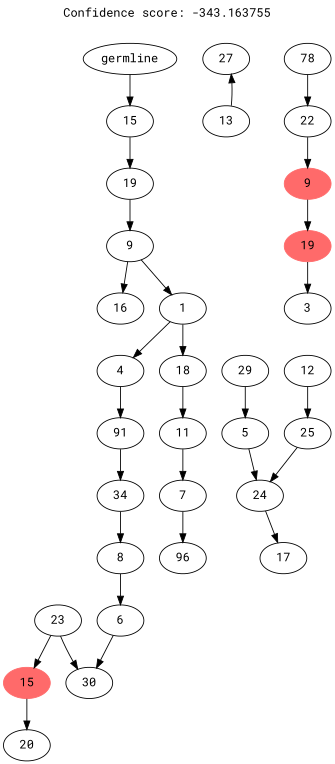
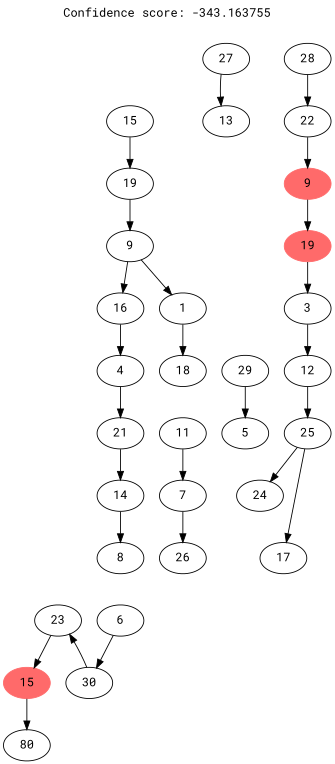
node "germline": removed
node "78": label "78" -> "28"
edge "13" -> "27": reversed
edge "3" -> "12": added
edge "1" -> "4": now "16" -> "4"
edge "18" -> "11": removed
node "91": label "91" -> "21"
edge "5" -> "24": removed
node "34": label "34" -> "14"
edge "24" -> "17": now "25" -> "17"
node "96": label "96" -> "26"
edge "8" -> "6": removed
edge "23" -> "30": reversed
node "20": label "20" -> "80"
